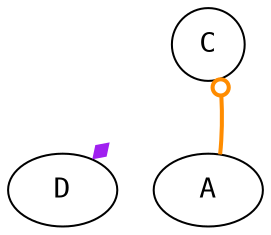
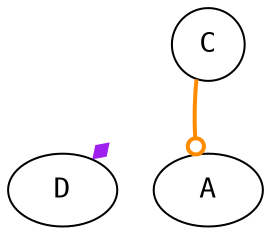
edge "A" -> "C": reversed
